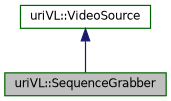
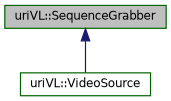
edge "uriVL::SequenceGrabber" -> "uriVL::VideoSource": reversed
